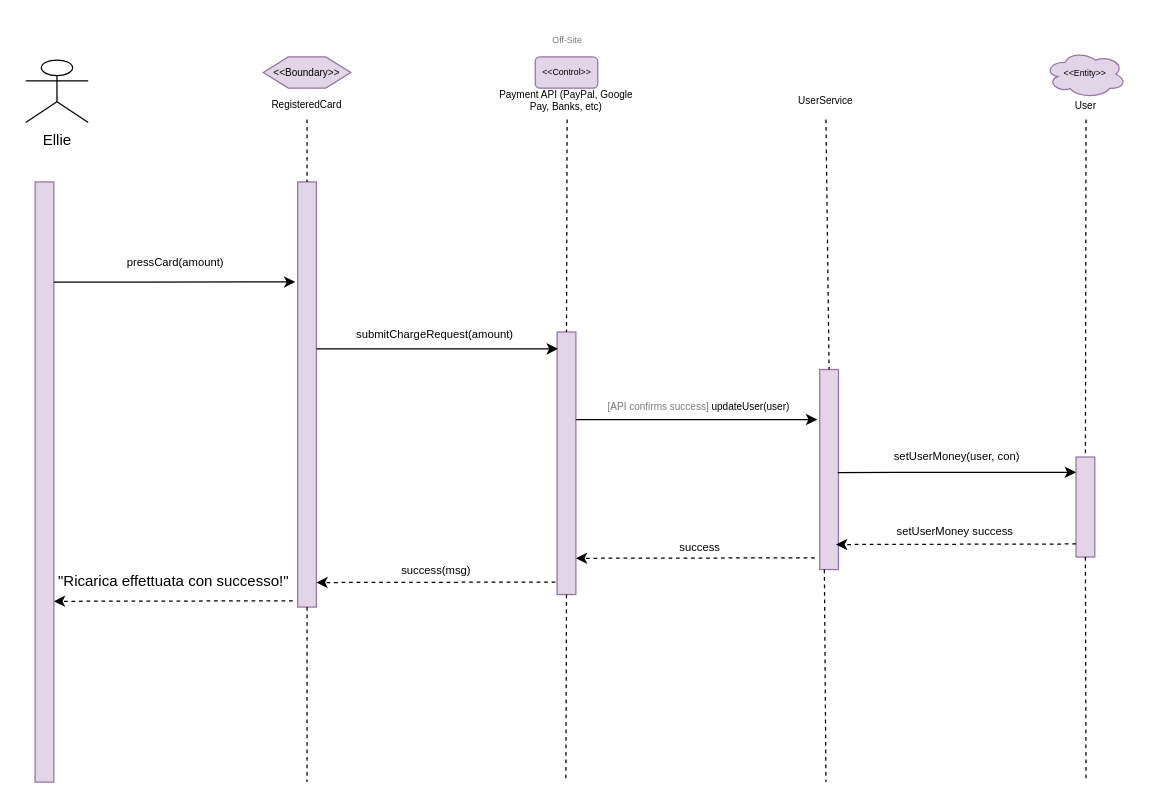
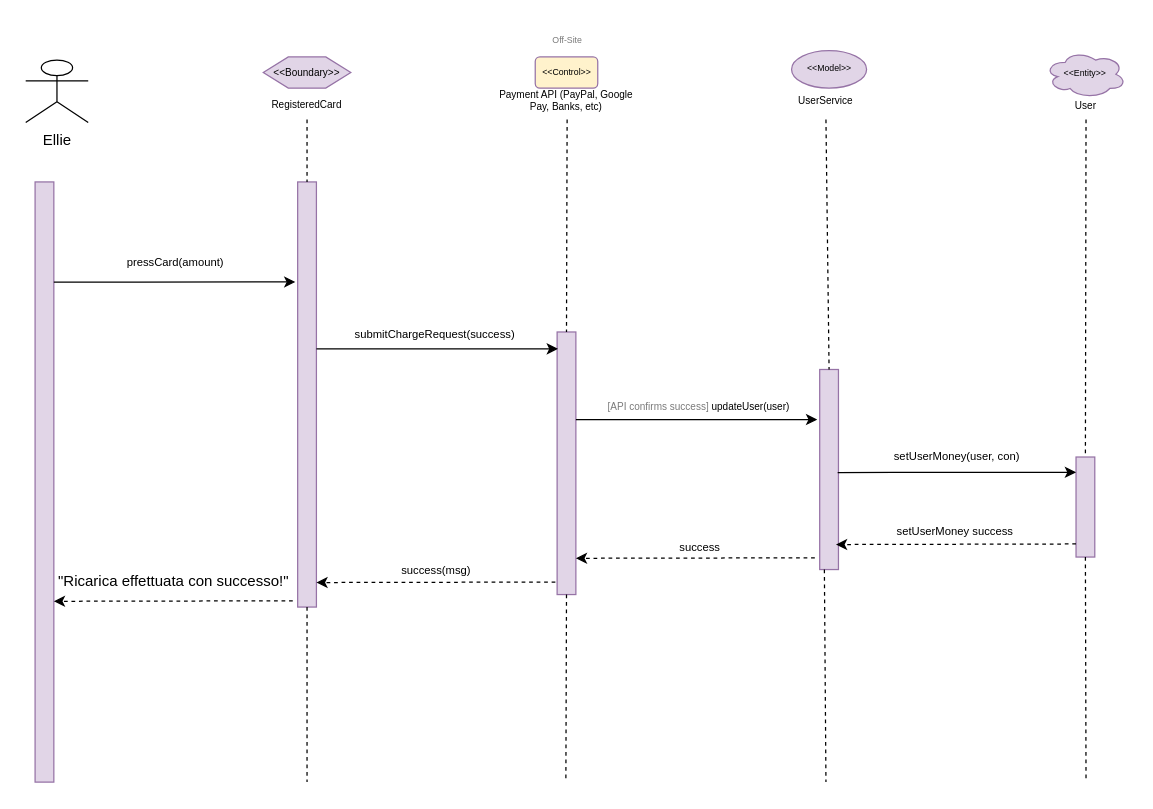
node "<<Model>>": added
node "<<Control>>": fillcolor #e1d5e7 -> #fff2cc
node "submitChargeRequest(amount)": label "submitChargeRequest(amount)" -> "submitChargeRequest(success)"
